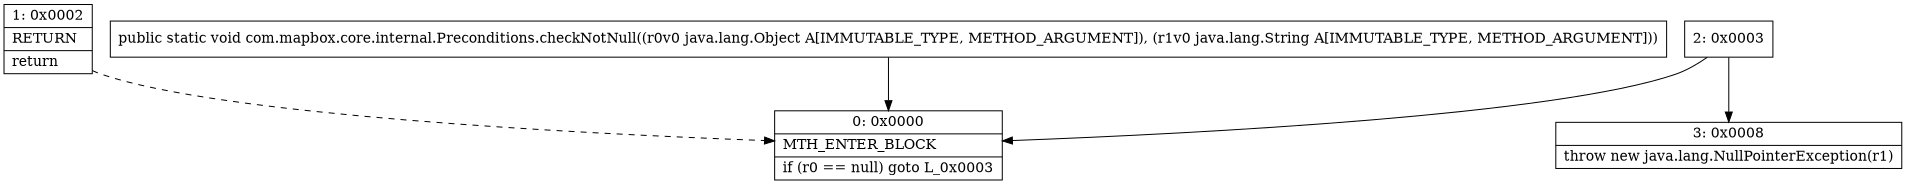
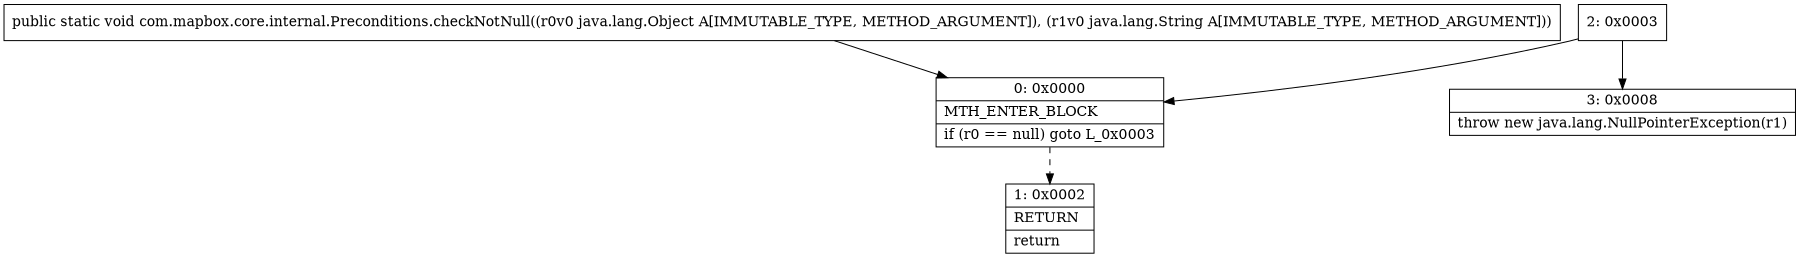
edge "1: 0x0002" -> "0: 0x0000": reversed
